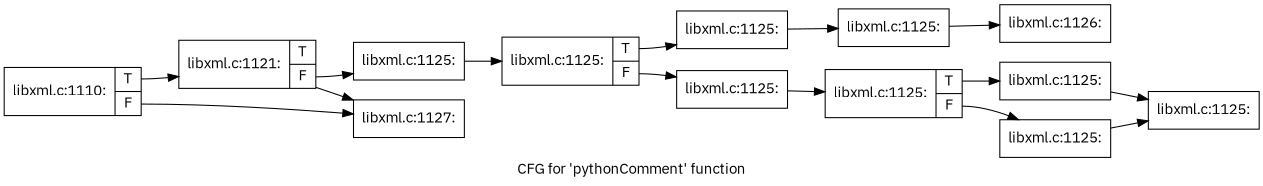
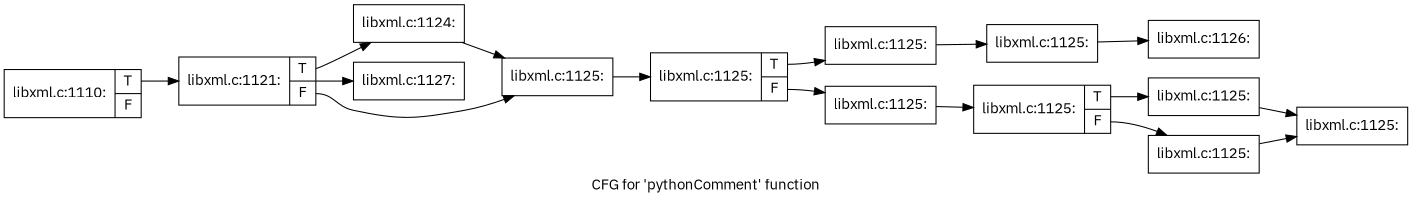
node "libxml.c:1124:": added
edge "libxml.c:1110:" -> "libxml.c:1127:": removed
